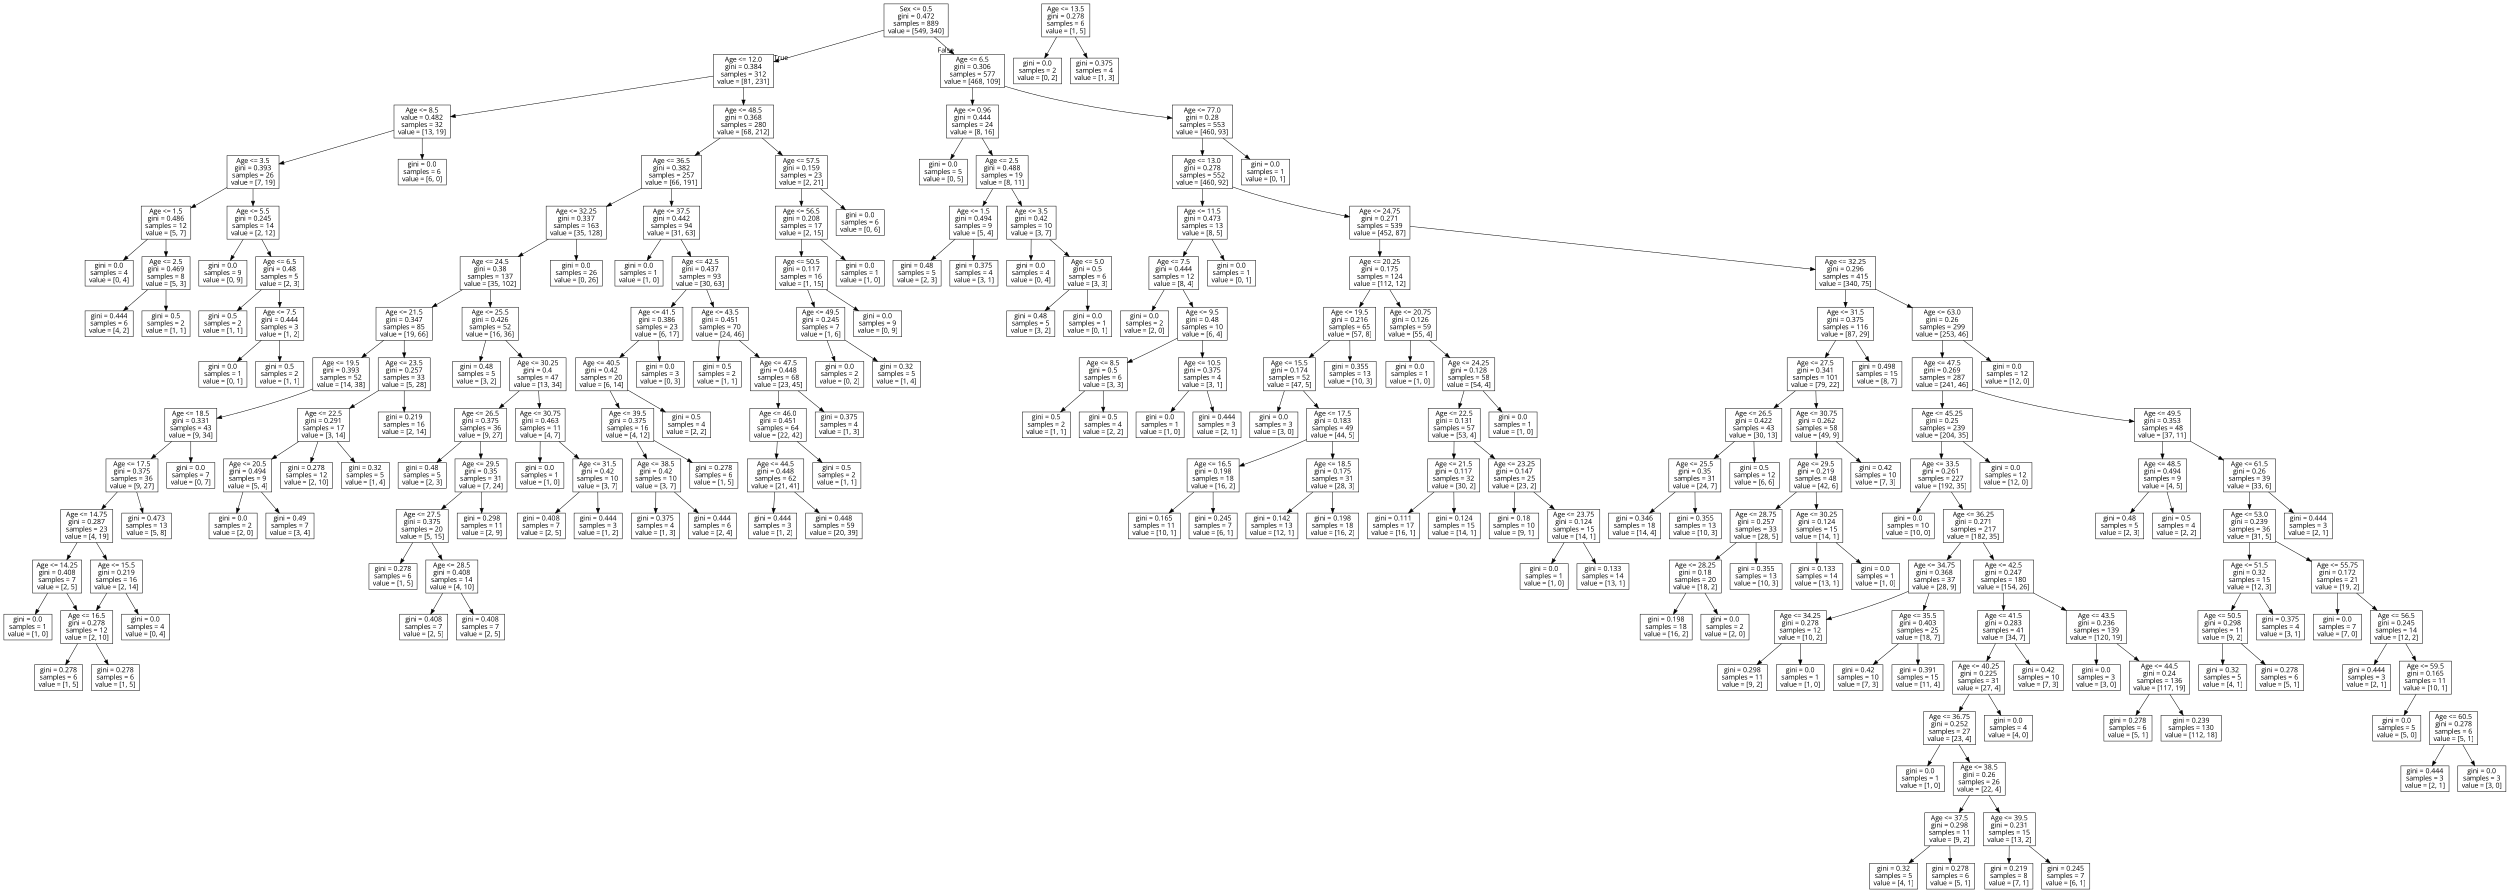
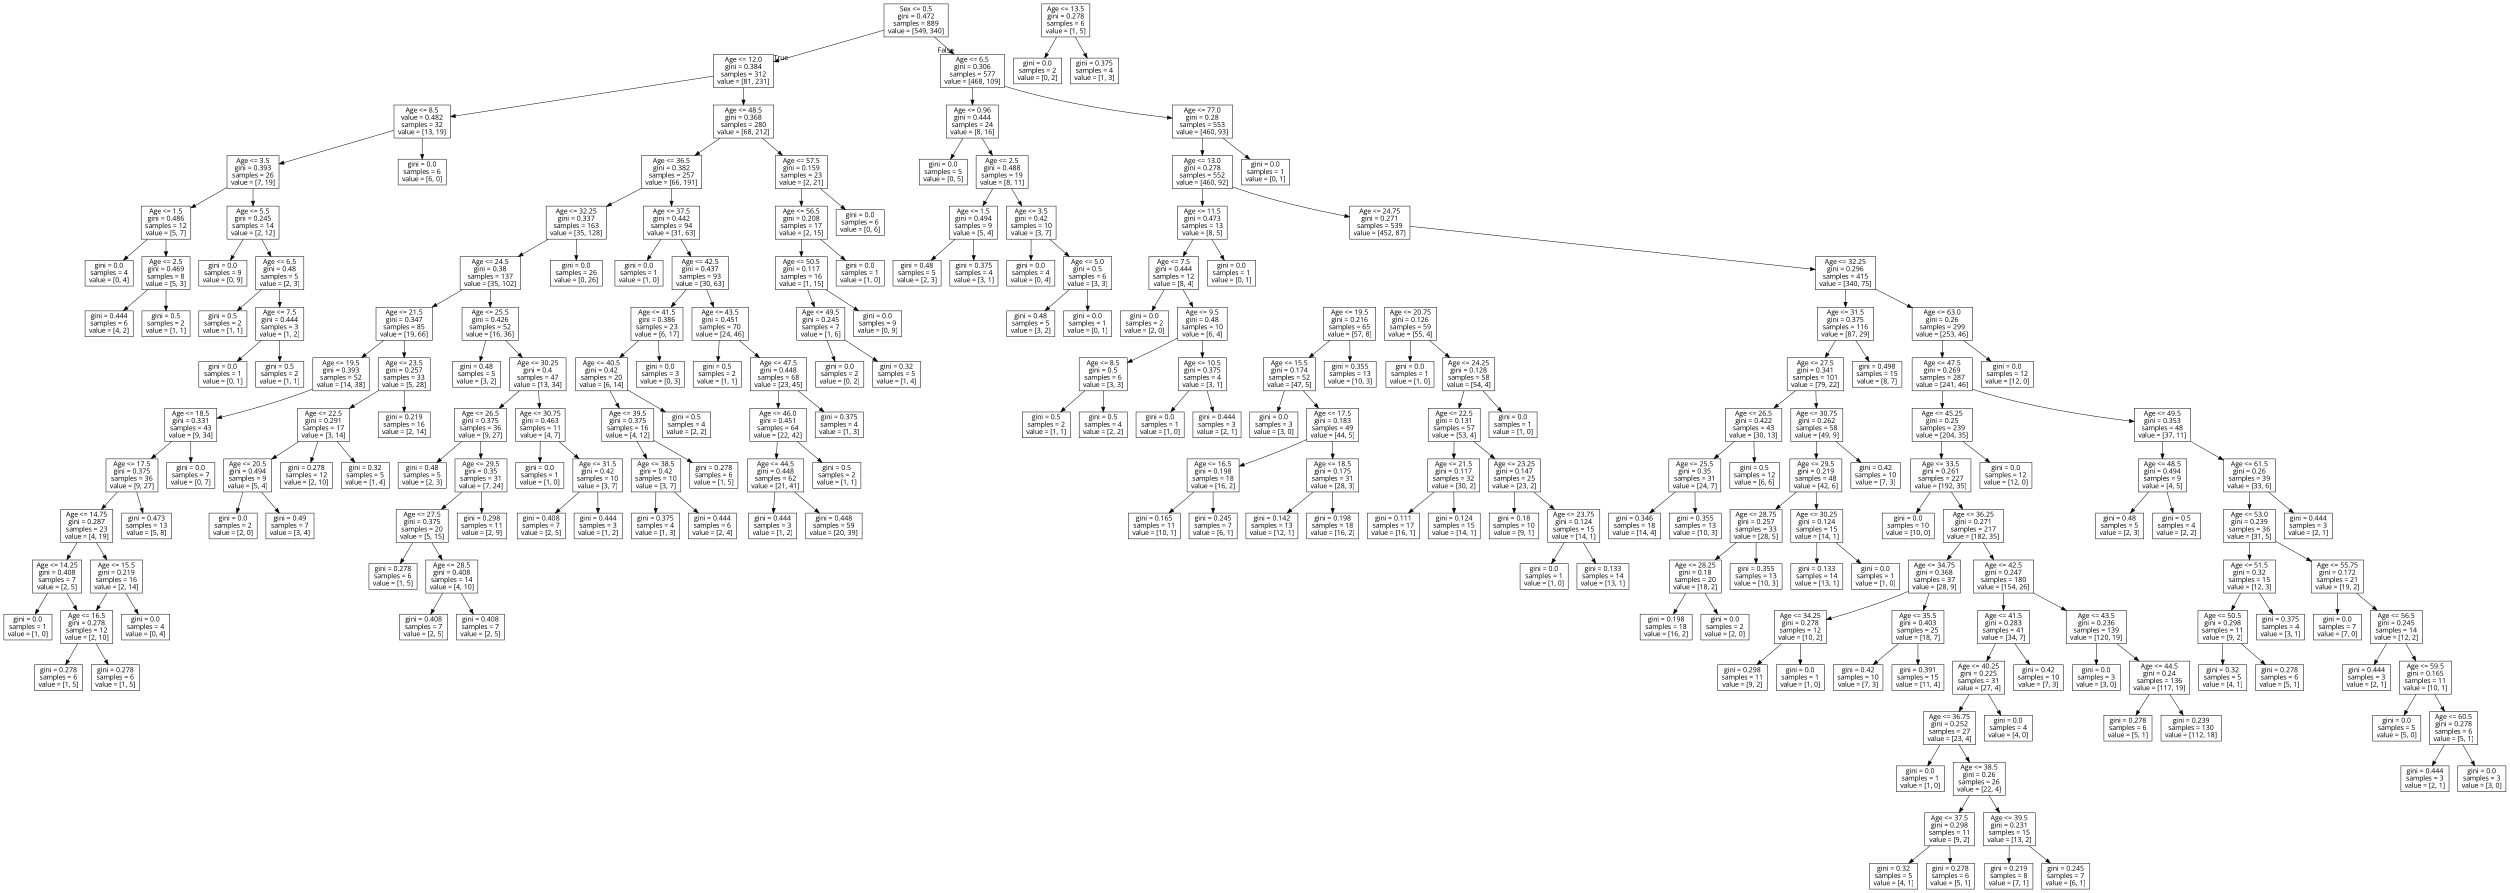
node "Age <= 20.25 gini = 0.175 samples = 124 value = [112, 12]": removed
edge "Age <= 59.5 gini = 0.165 samples = 11 value = [10, 1]" -> "Age <= 60.5 gini = 0.278 samples = 6 value = [5, 1]": added
